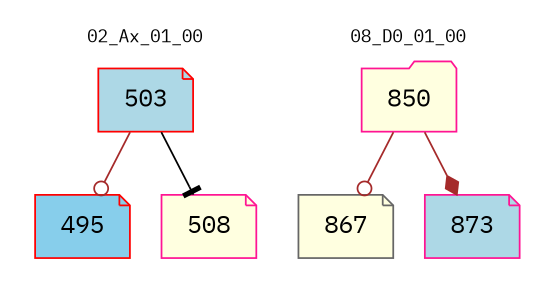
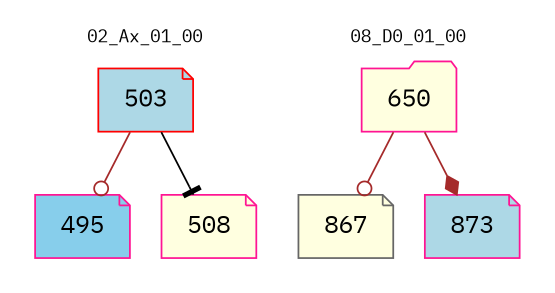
node "850": label "850" -> "650"
node "495": color red -> deeppink
